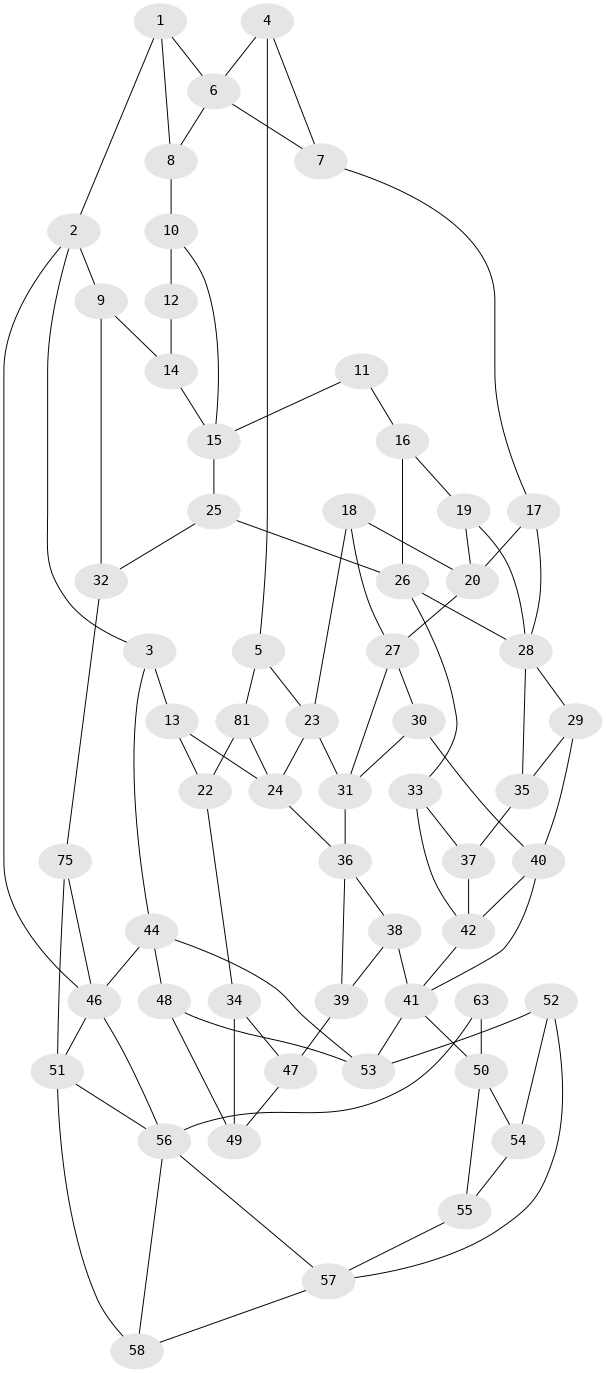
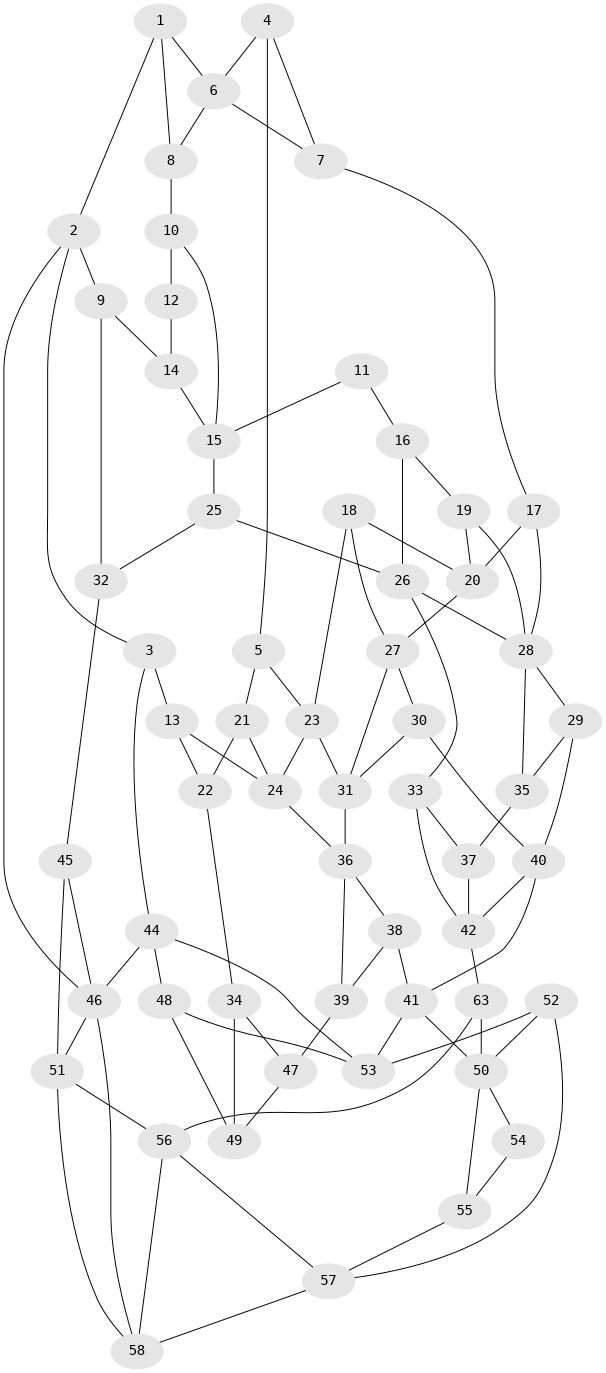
node "81": label "81" -> "21"
node "75": label "75" -> "45"
edge "42" -- "41": now "42" -- "63"
edge "46" -- "56": now "46" -- "58"
edge "52" -- "54": now "52" -- "50"
